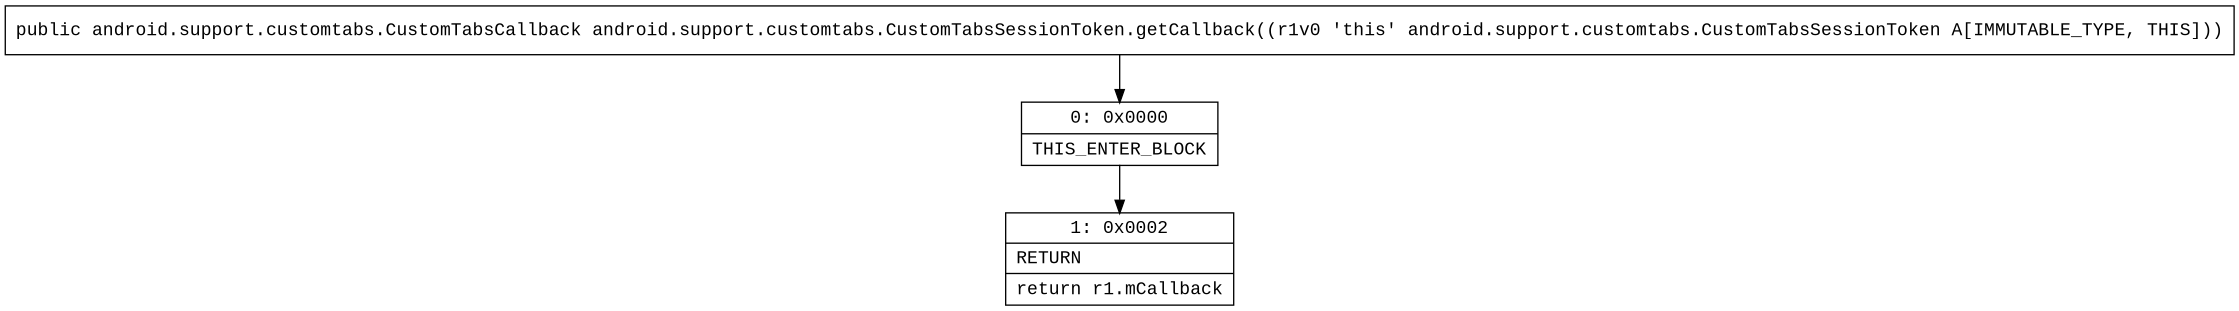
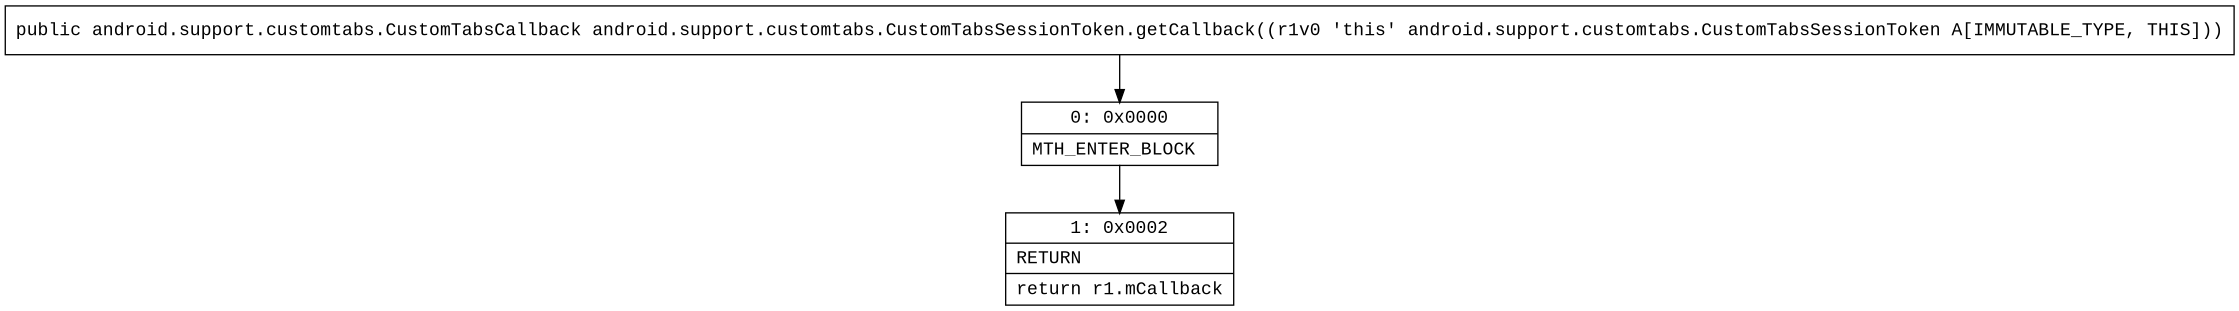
node "0: 0x0000": text "THIS_ENTER_BLOCK" -> "MTH_ENTER_BLOCK"
